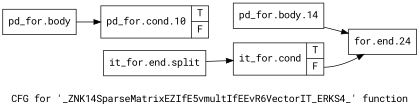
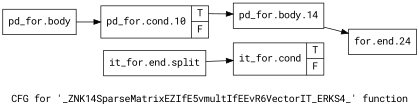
edge "pd_for.cond.10" -> "pd_for.body.14": added
edge "it_for.cond" -> "for.end.24": removed
